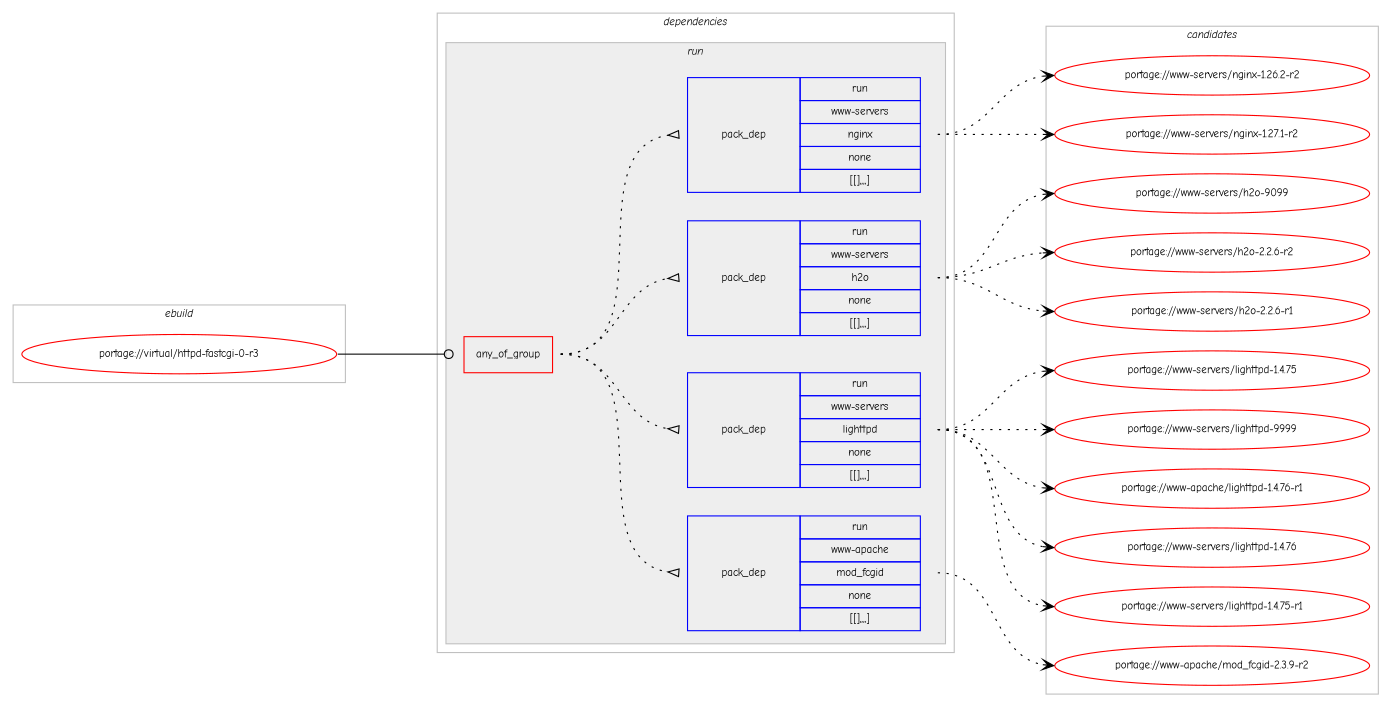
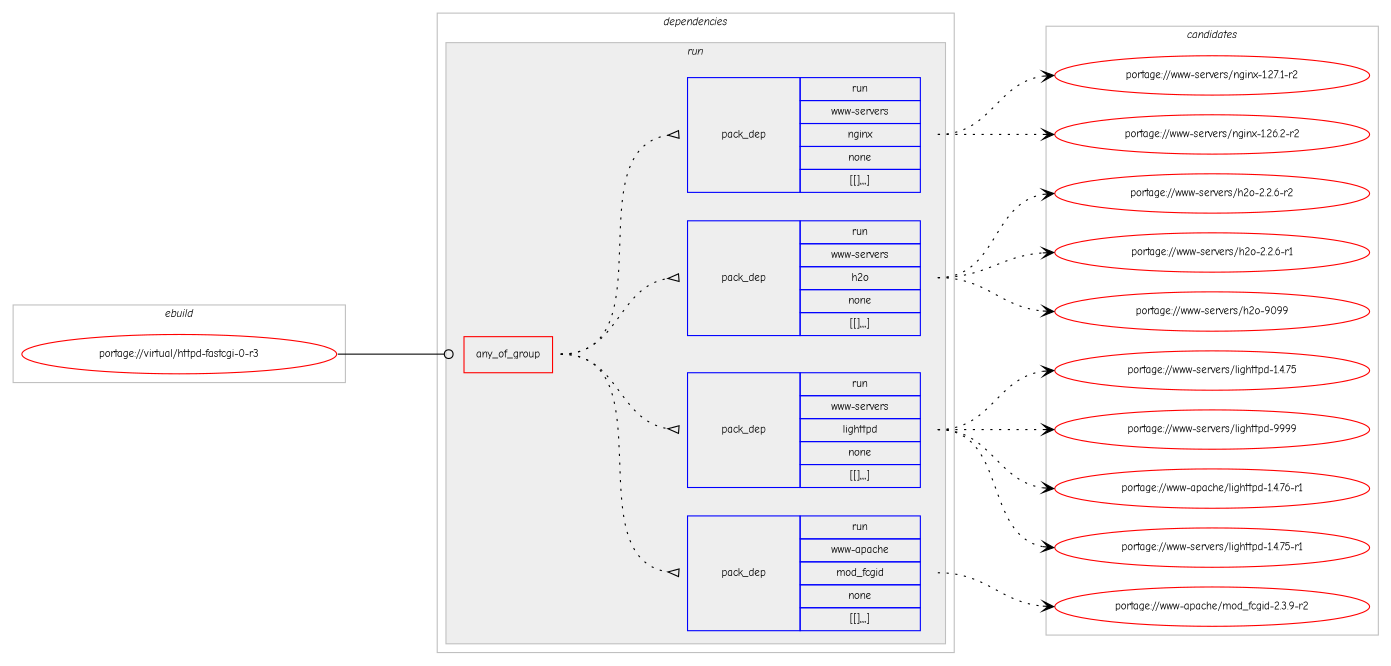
node "portage://www-servers/lighttpd-1.4.76": removed
